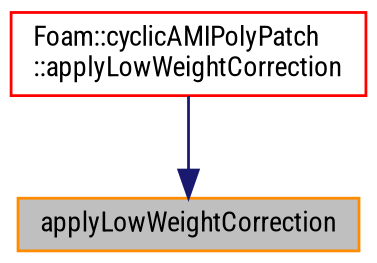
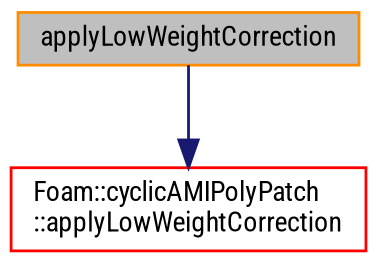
edge "Foam::cyclicAMIPolyPatch ::applyLowWeightCorrection" -> "applyLowWeightCorrection": reversed
